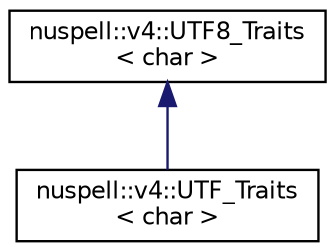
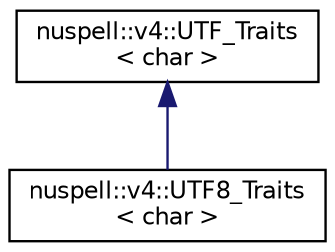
edge "nuspell::v4::UTF_Traits < char >" -> "nuspell::v4::UTF8_Traits < char >": reversed
